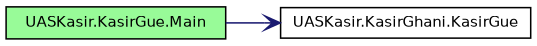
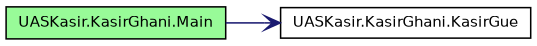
node "UASKasir.KasirGue.Main": label "UASKasir.KasirGue.Main" -> "UASKasir.KasirGhani.Main"
